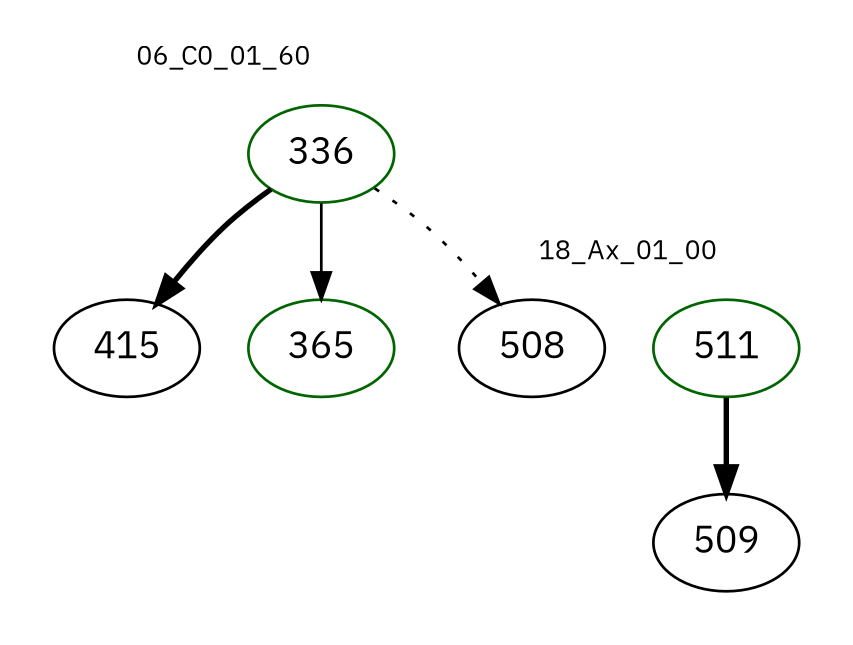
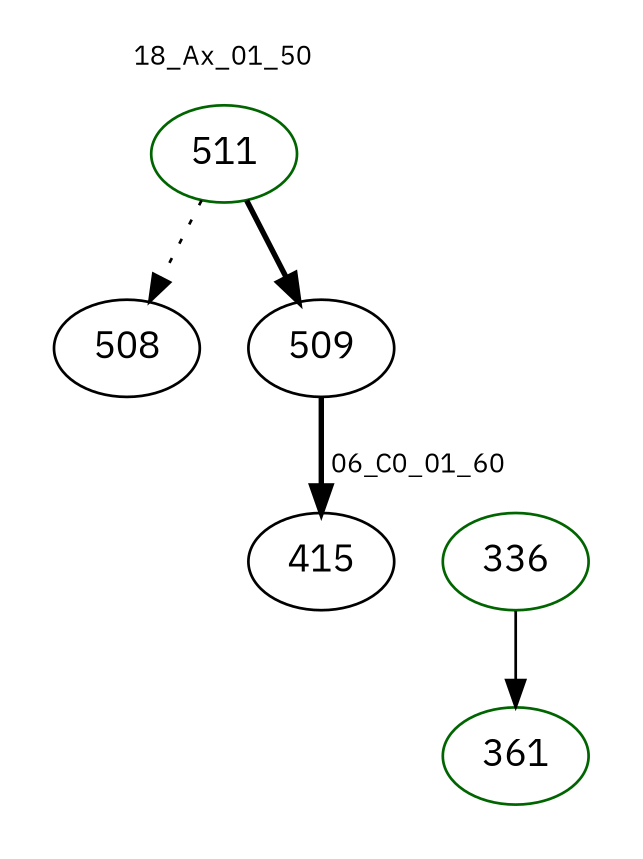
edge "336" -> "415": now "509" -> "415"
cluster "18_Ax_01_00": label "18_Ax_01_00" -> "18_Ax_01_50"
edge "336" -> "508": now "511" -> "508"
node "365": label "365" -> "361"
